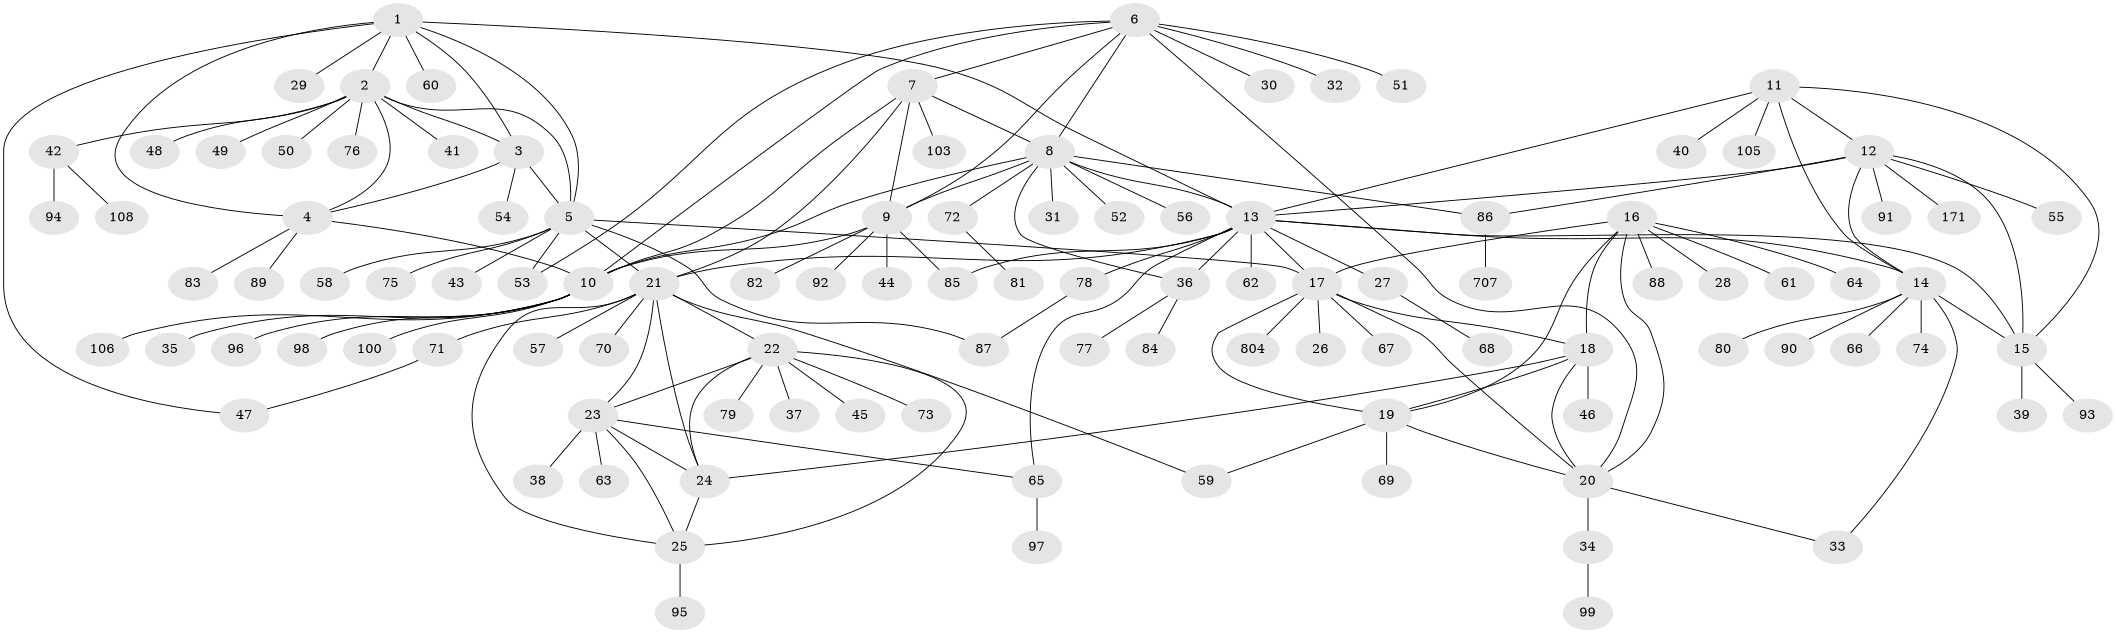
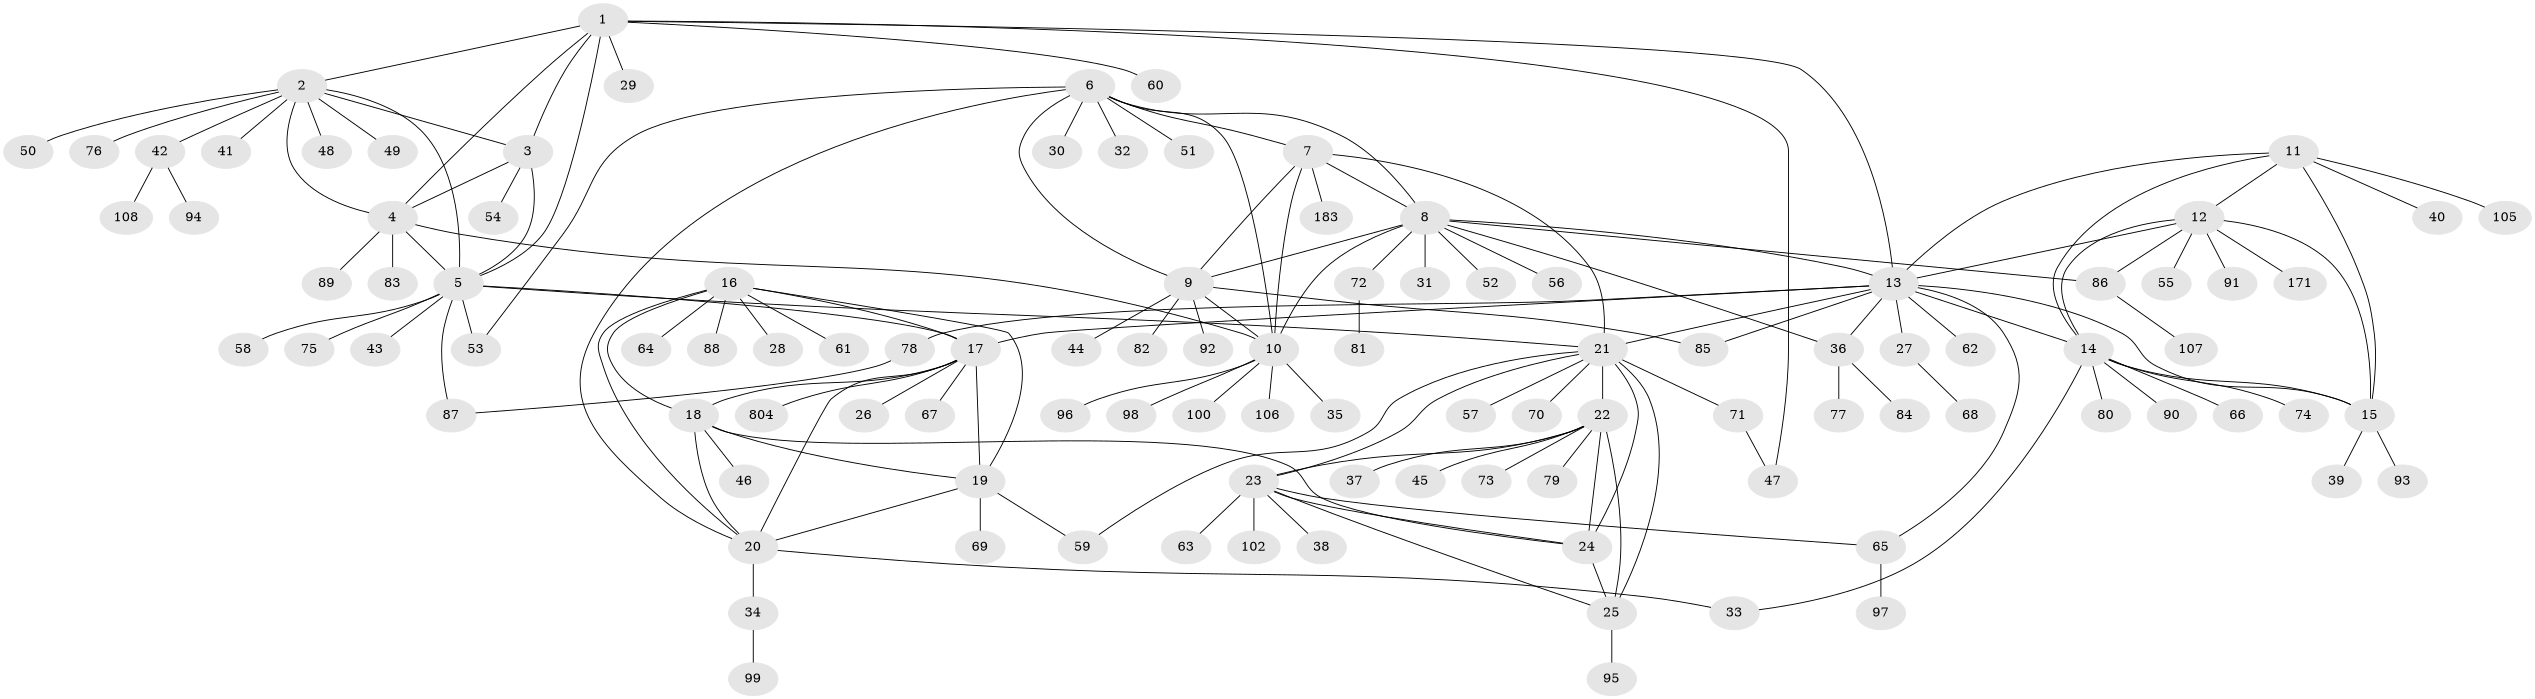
node "103": label "103" -> "183"
edge "4" -- "5": added
node "707": label "707" -> "107"
node "102": added
